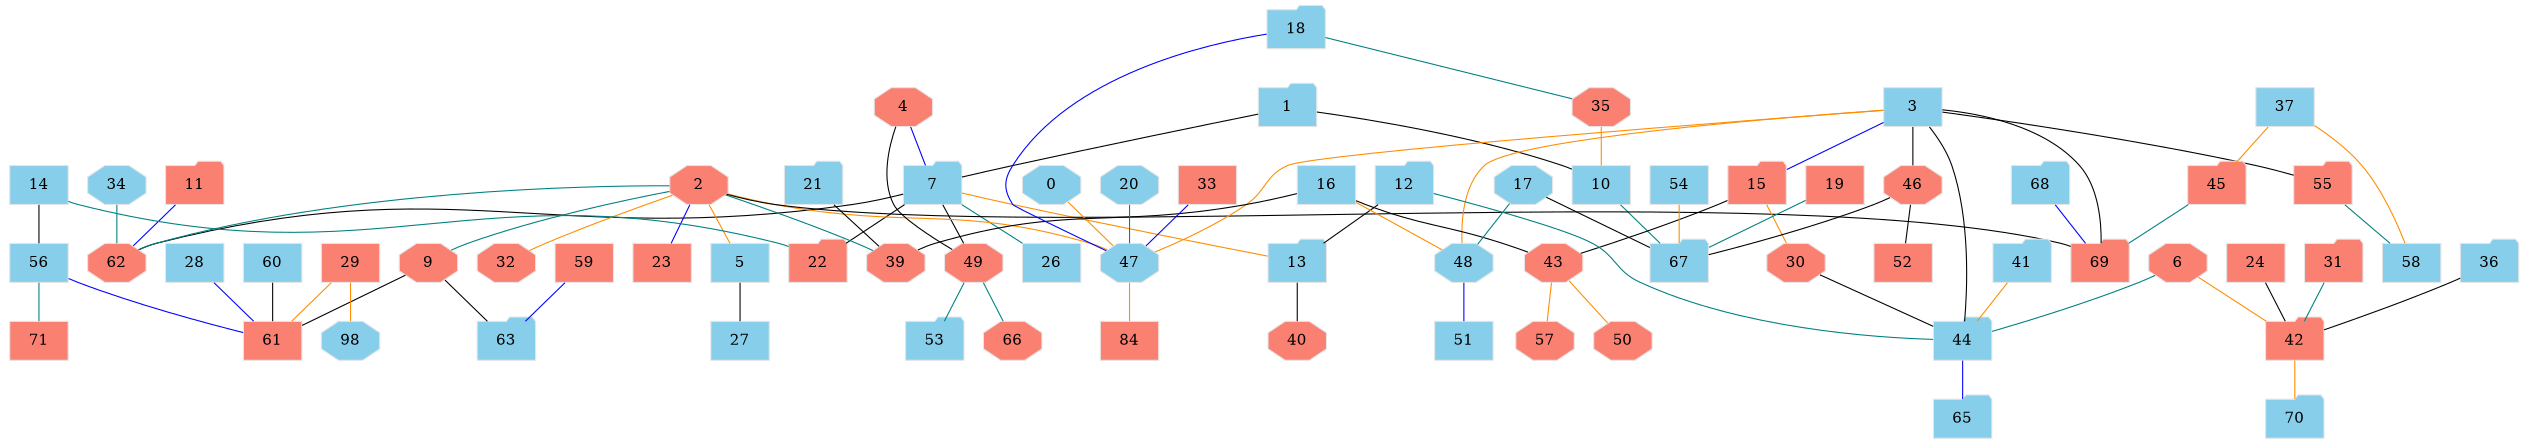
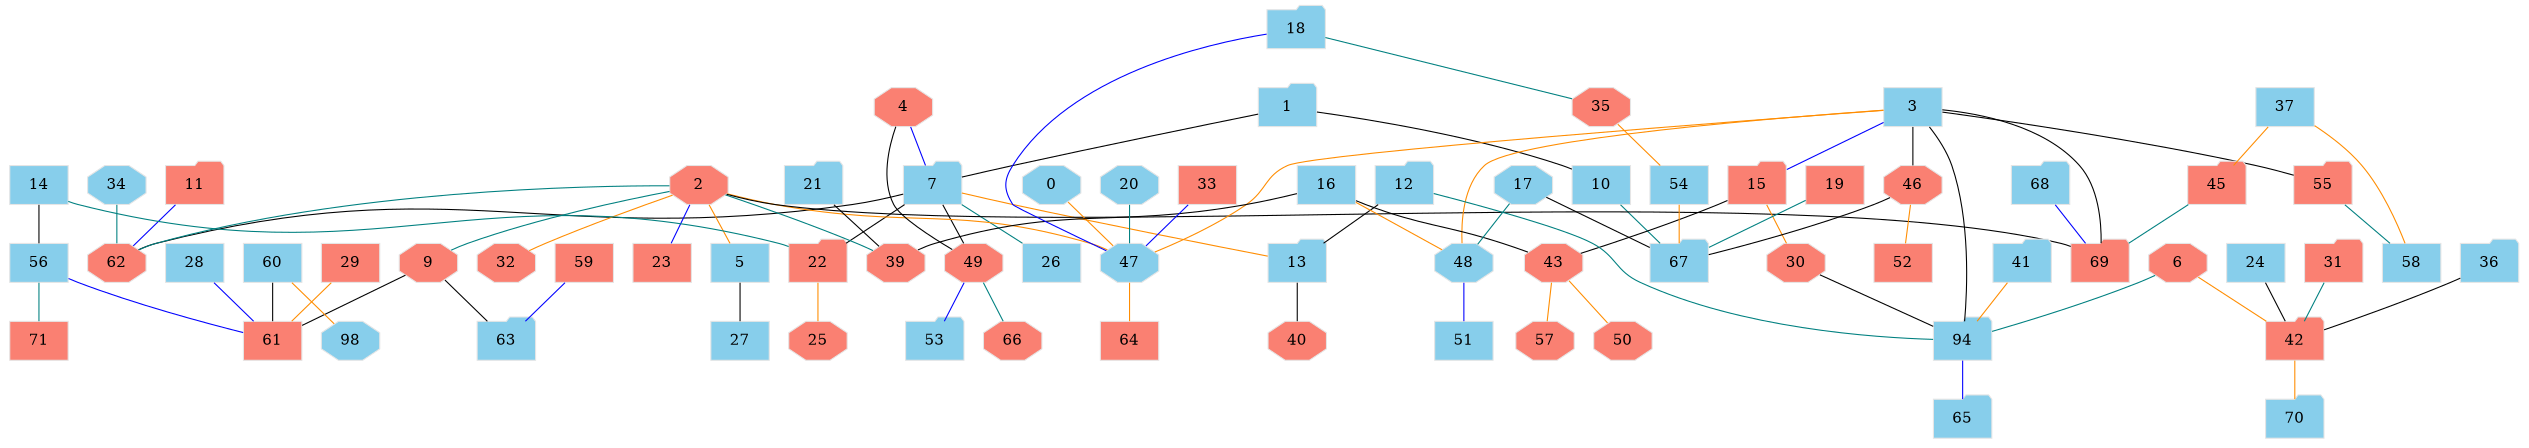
edge "35" -- "10": now "35" -- "54"
edge "46" -- "52": color black -> darkorange
node "24": fillcolor salmon -> skyblue
edge "29" -- "98": now "60" -- "98"
edge "49" -- "53": color teal -> blue
node "25": added
node "84": label "84" -> "64"
node "44": label "44" -> "94"
